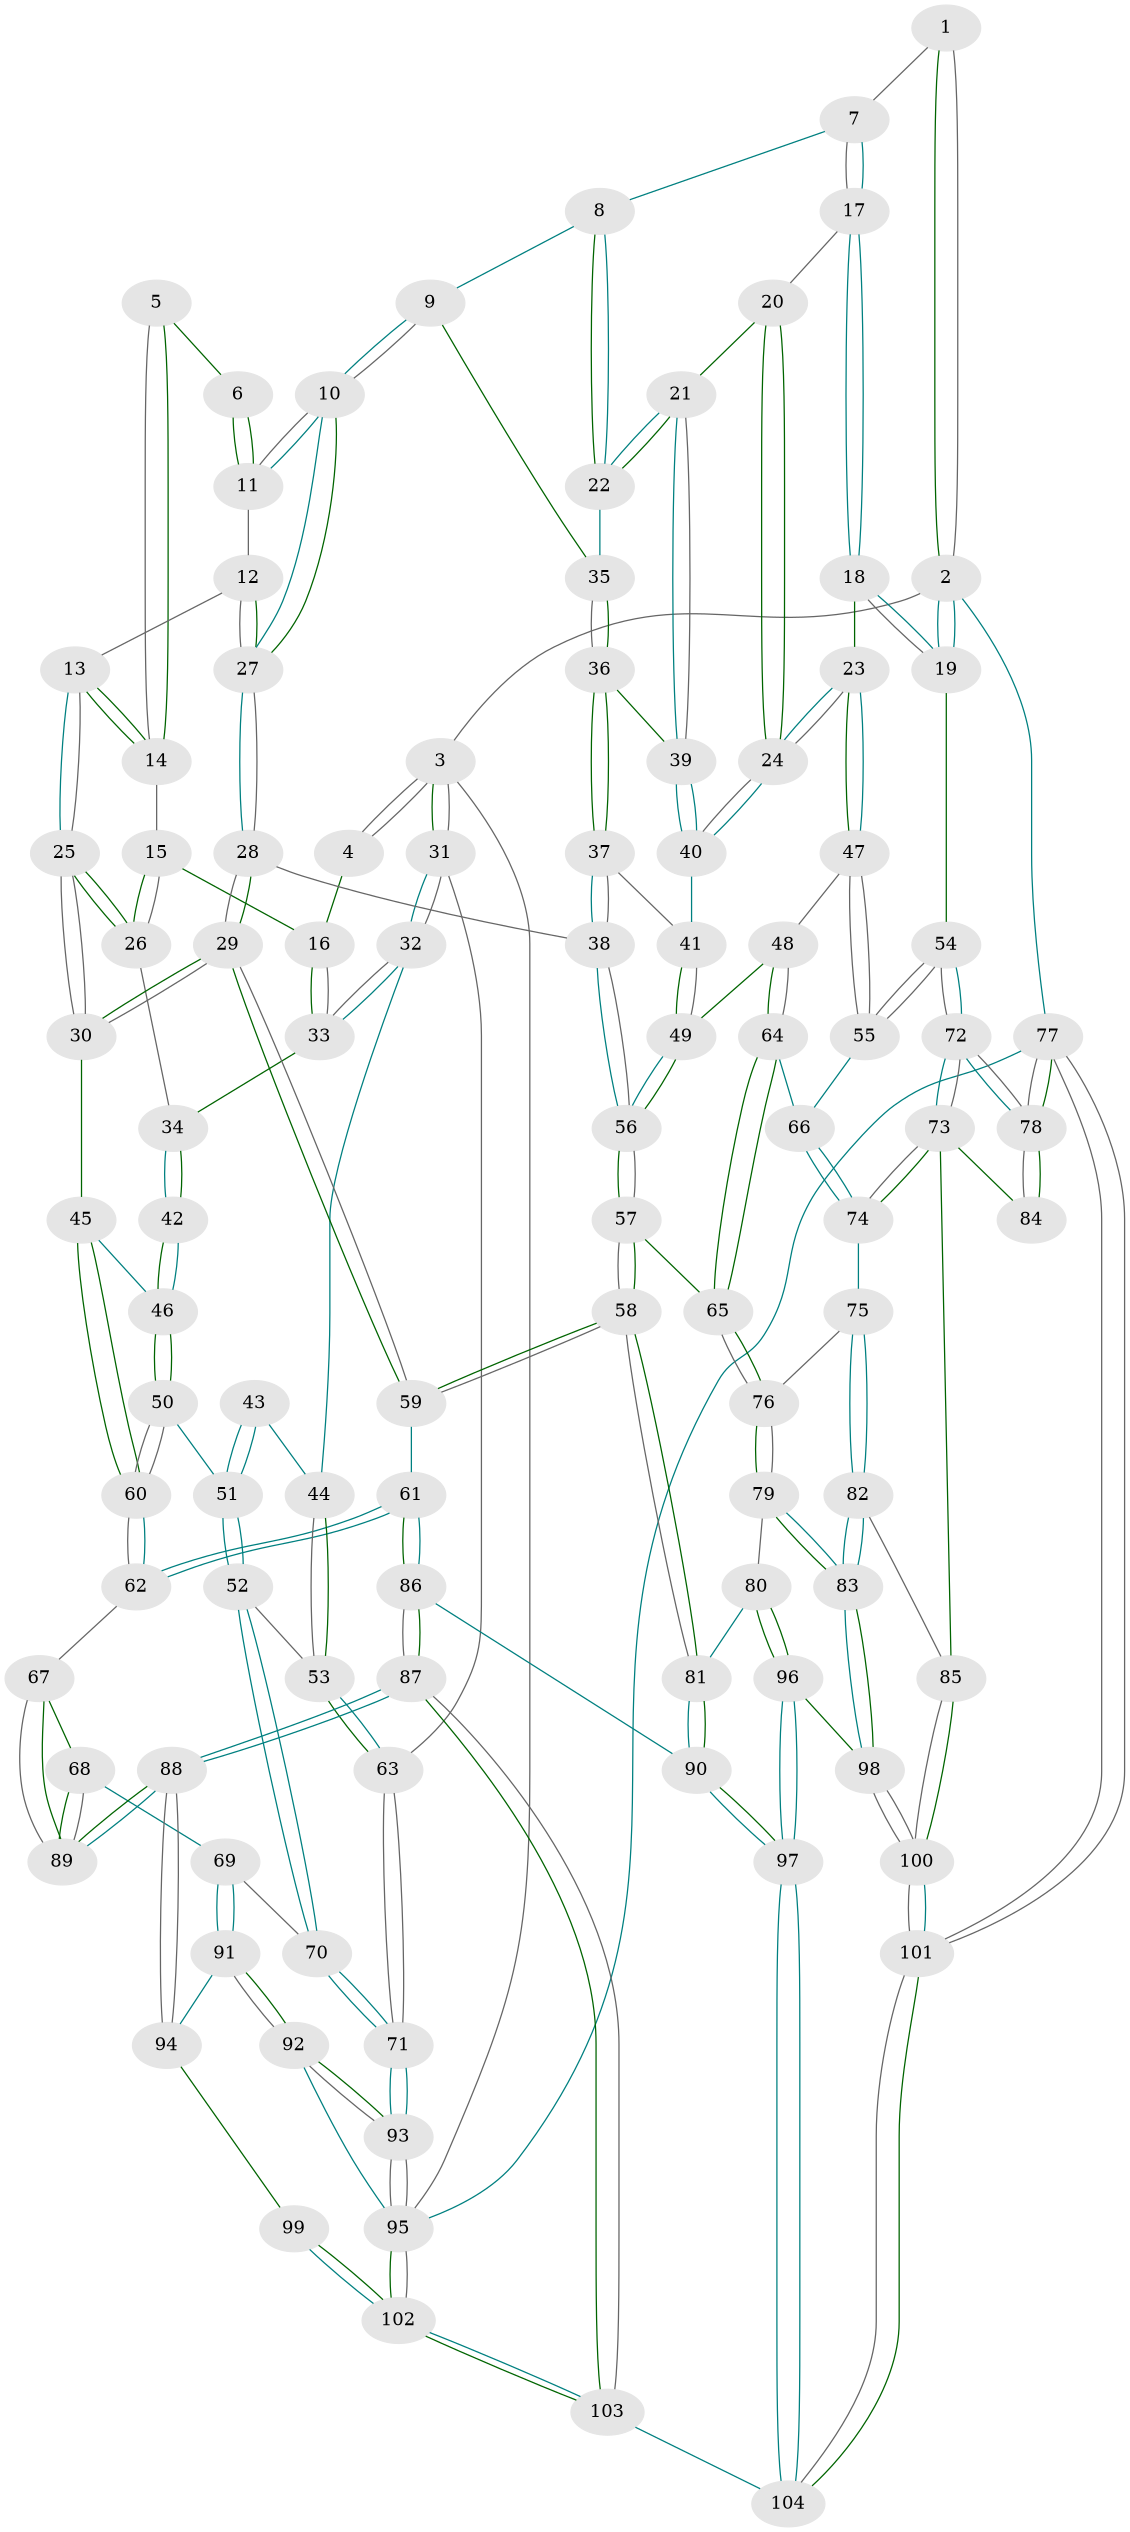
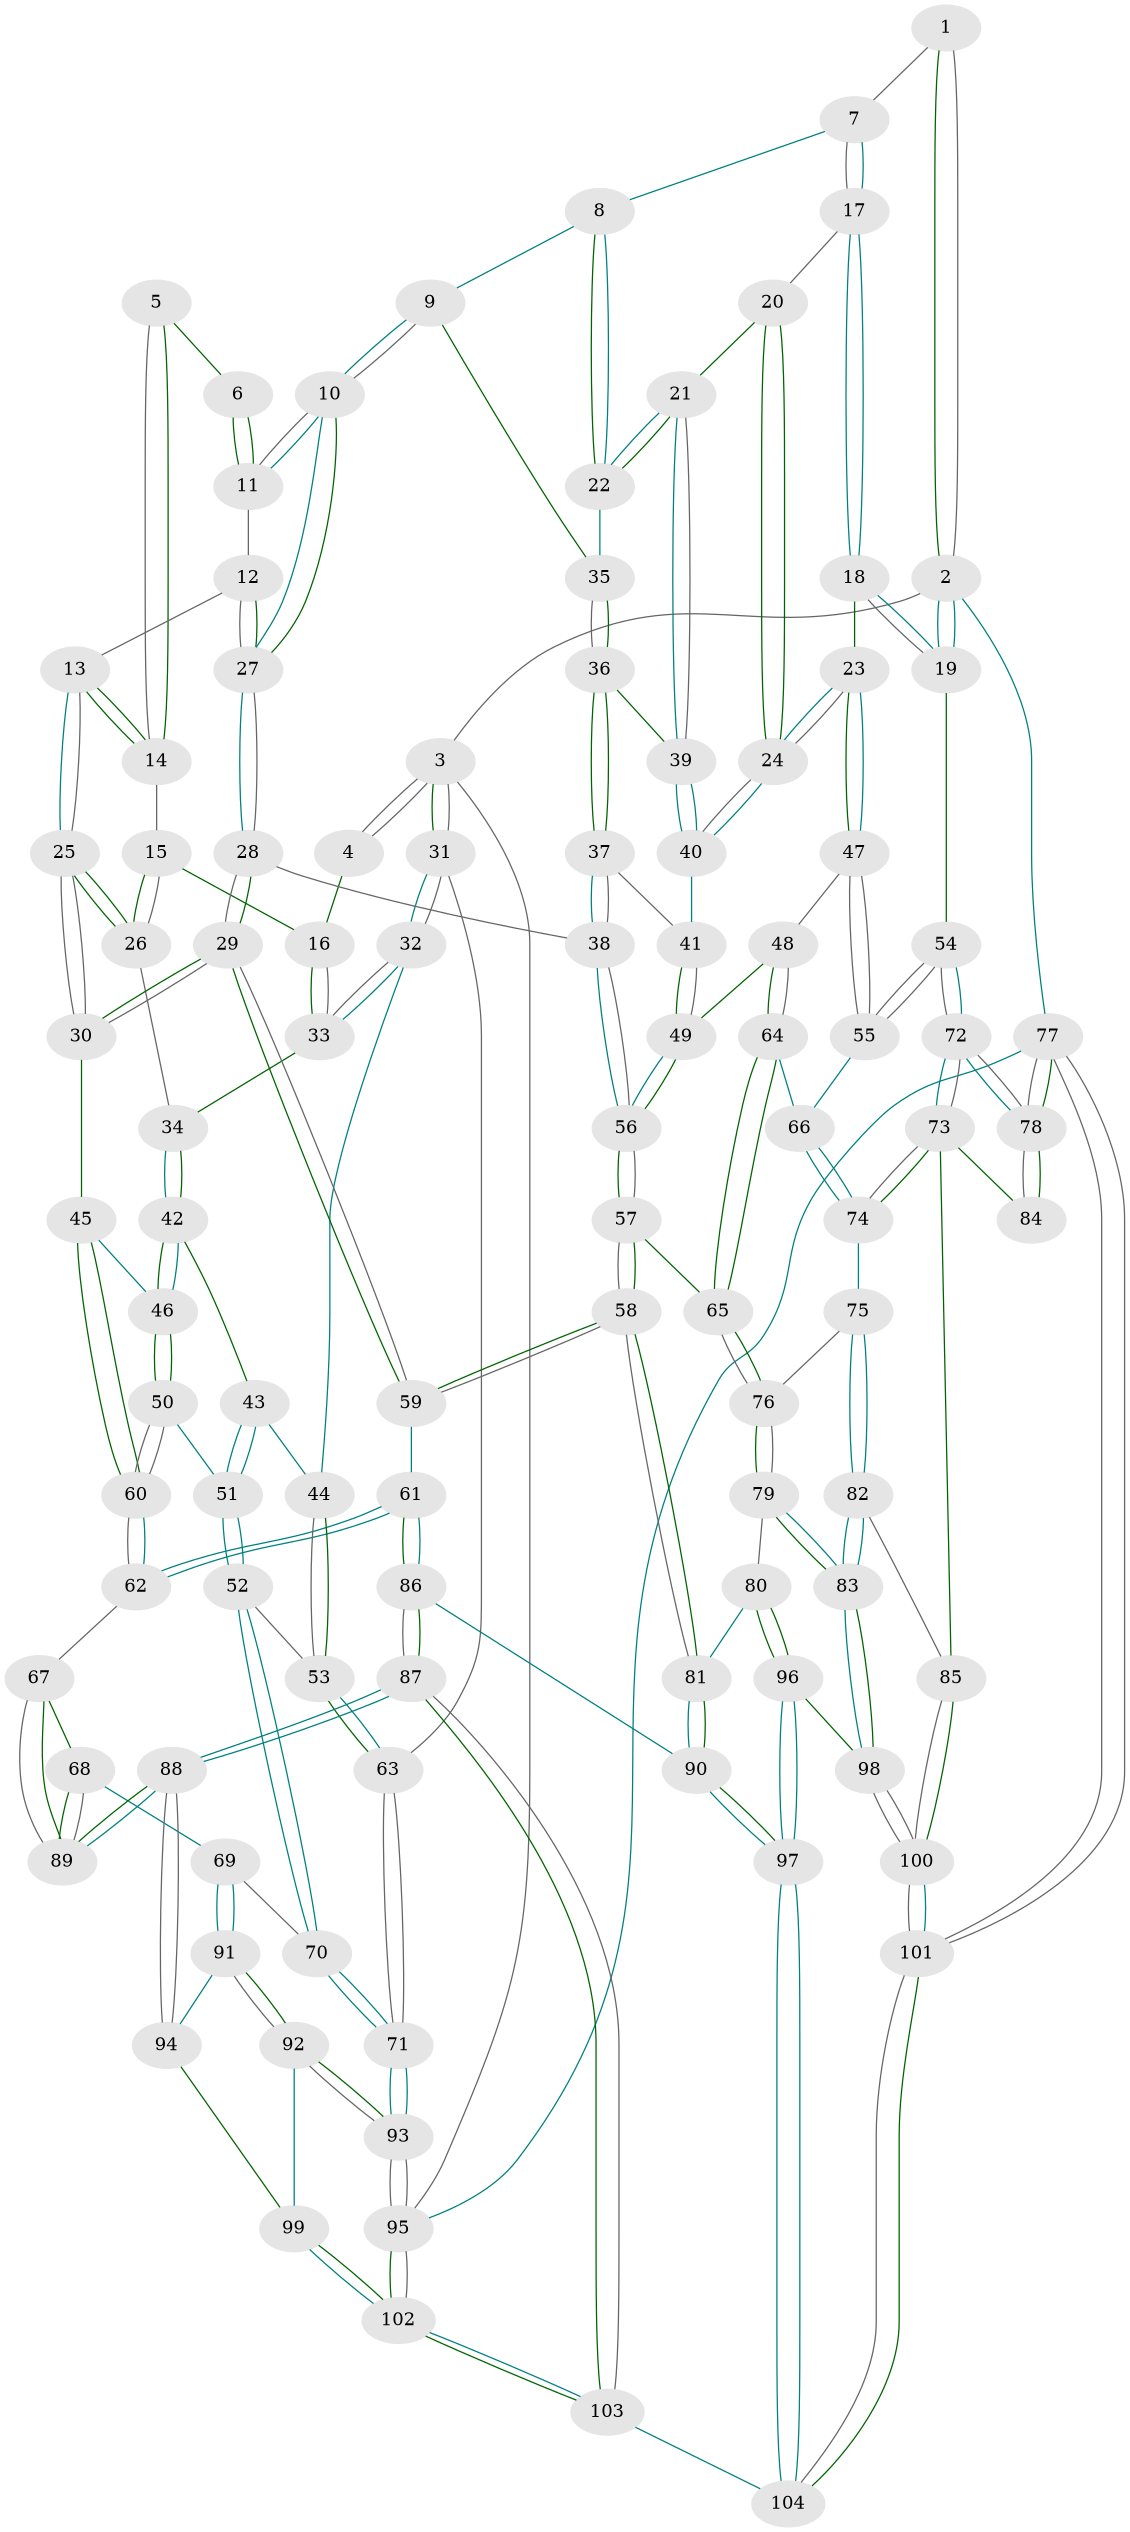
edge "42" -- "43": added
edge "92" -- "95": now "92" -- "99"
